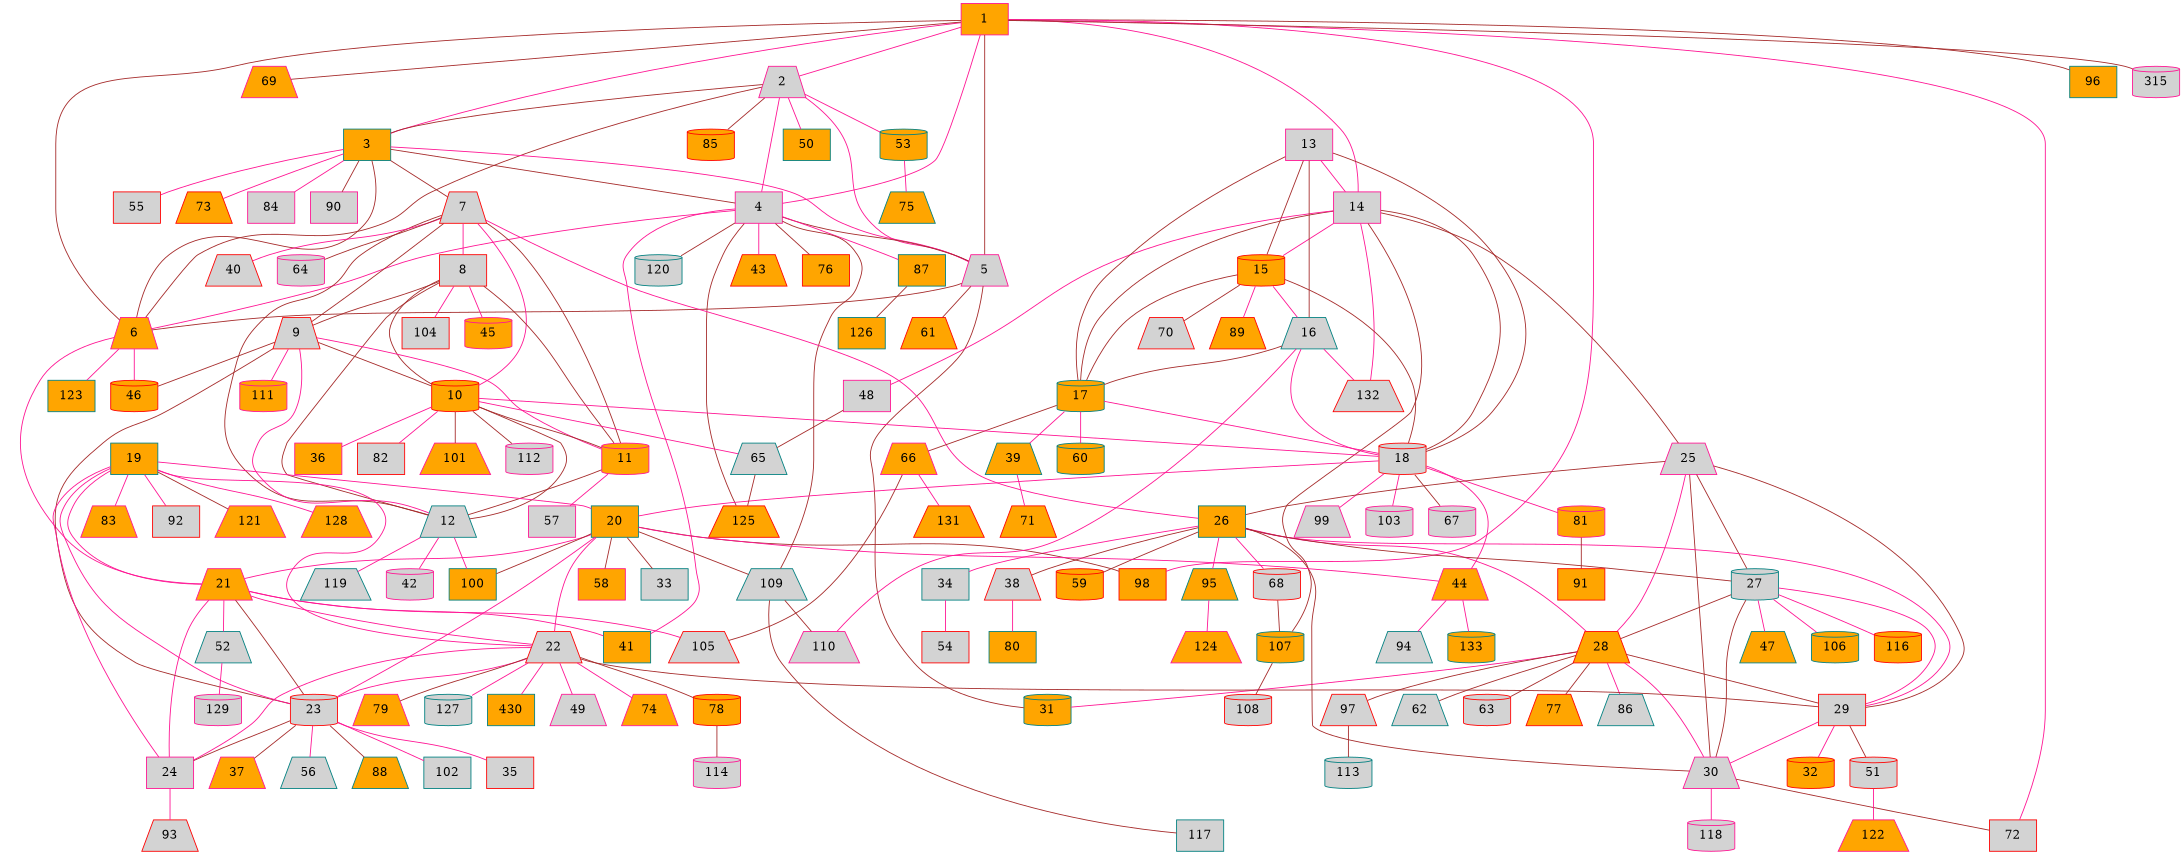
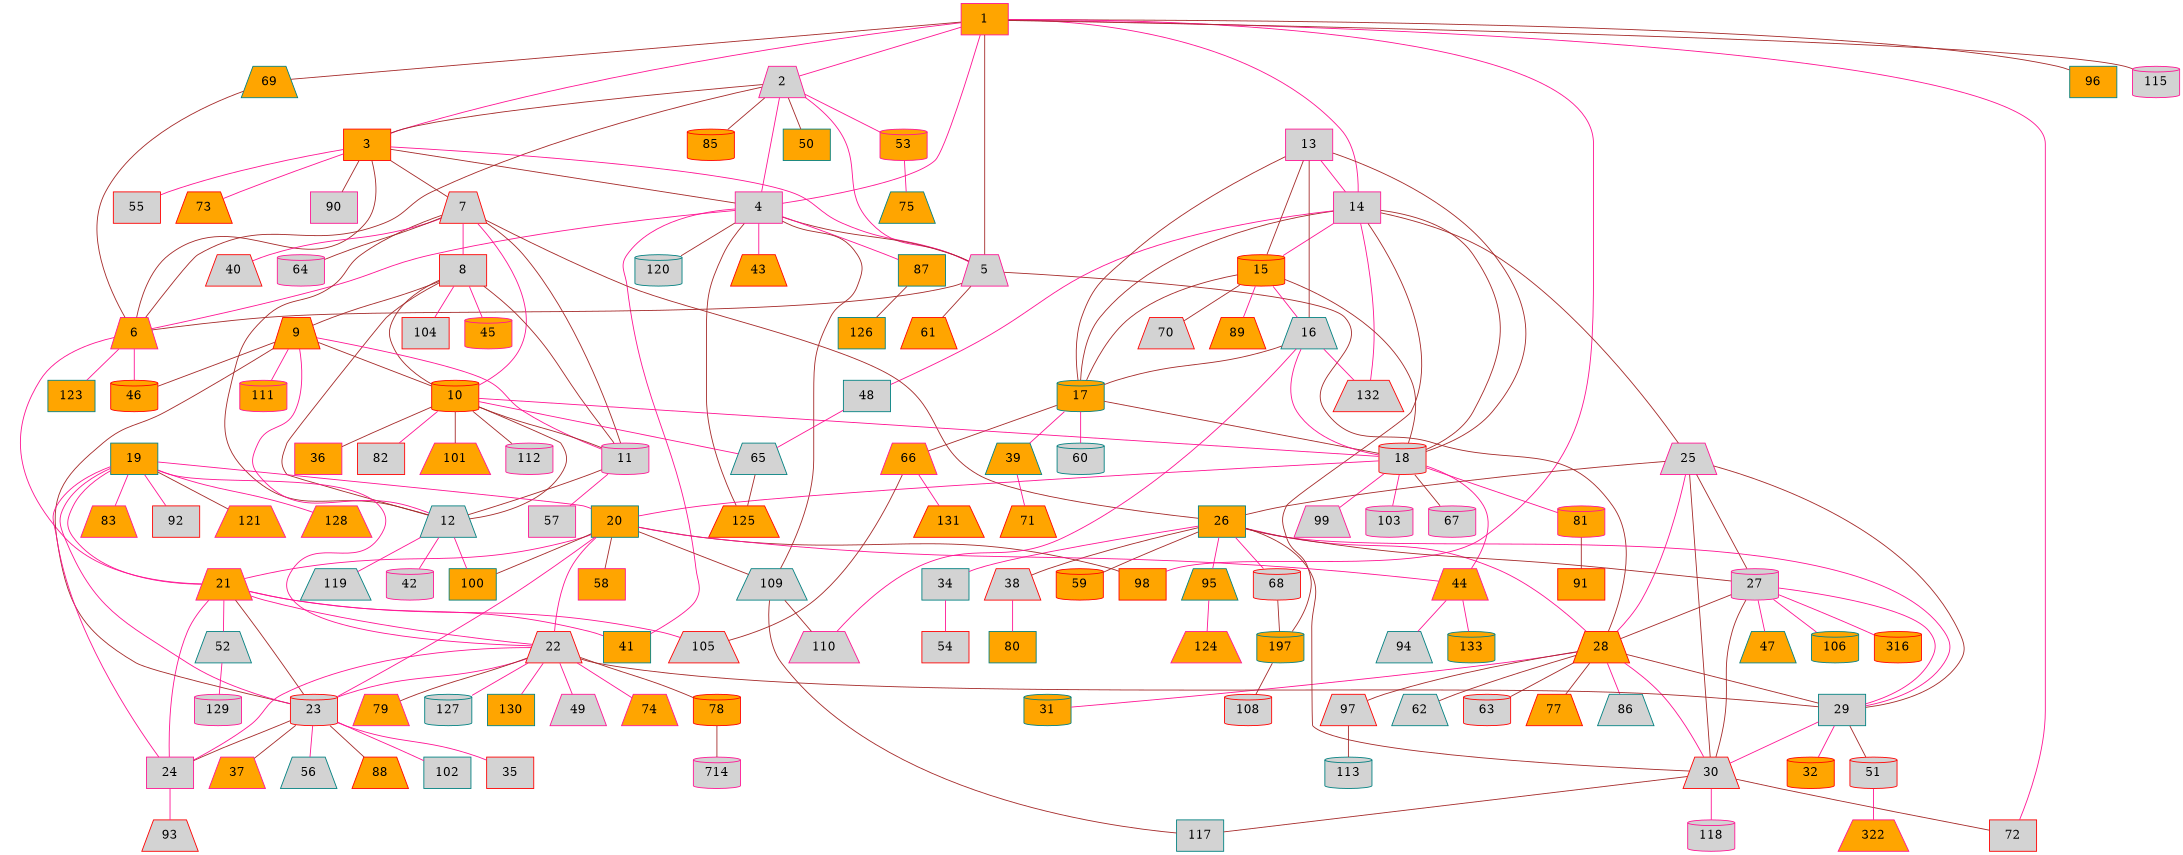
edge "1" -- "6": now "69" -- "6"
node "69": color deeppink -> teal
node "315": label "315" -> "115"
edge "2" -- "50": color deeppink -> brown
node "3": color teal -> red
node "53": color teal -> deeppink
node "84": removed
node "76": removed
edge "7" -- "9": removed
node "9": fillcolor lightgrey -> orange
edge "7" -- "26": color deeppink -> brown
node "48": color deeppink -> teal
edge "10" -- "36": color deeppink -> brown
edge "17" -- "18": color deeppink -> brown
edge "48" -- "65": color brown -> deeppink
node "11": fillcolor orange -> lightgrey
node "60": fillcolor orange -> lightgrey
edge "5" -- "31": now "5" -- "28"
node "33": removed
node "27": color teal -> deeppink
node "107": label "107" -> "197"
node "116": label "116" -> "316"
node "430": label "430" -> "130"
node "29": color red -> teal
node "88": color teal -> red
node "114": label "114" -> "714"
node "30": color deeppink -> red
edge "30" -- "117": added
node "122": label "122" -> "322"
